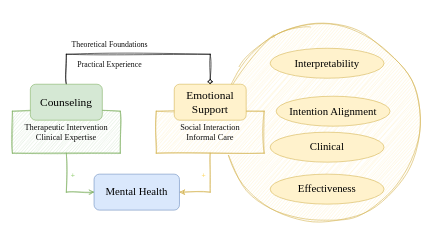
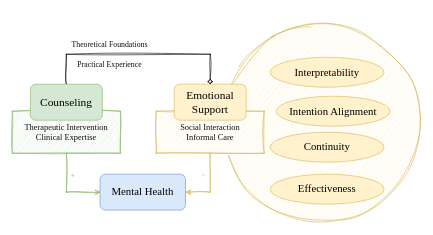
node "Interpretability": moved (327, 63) -> (327, 72)
node "Clinical": label "Clinical" -> "Continuity"
node "Mental Health": moved (137, 192) -> (143, 192)
